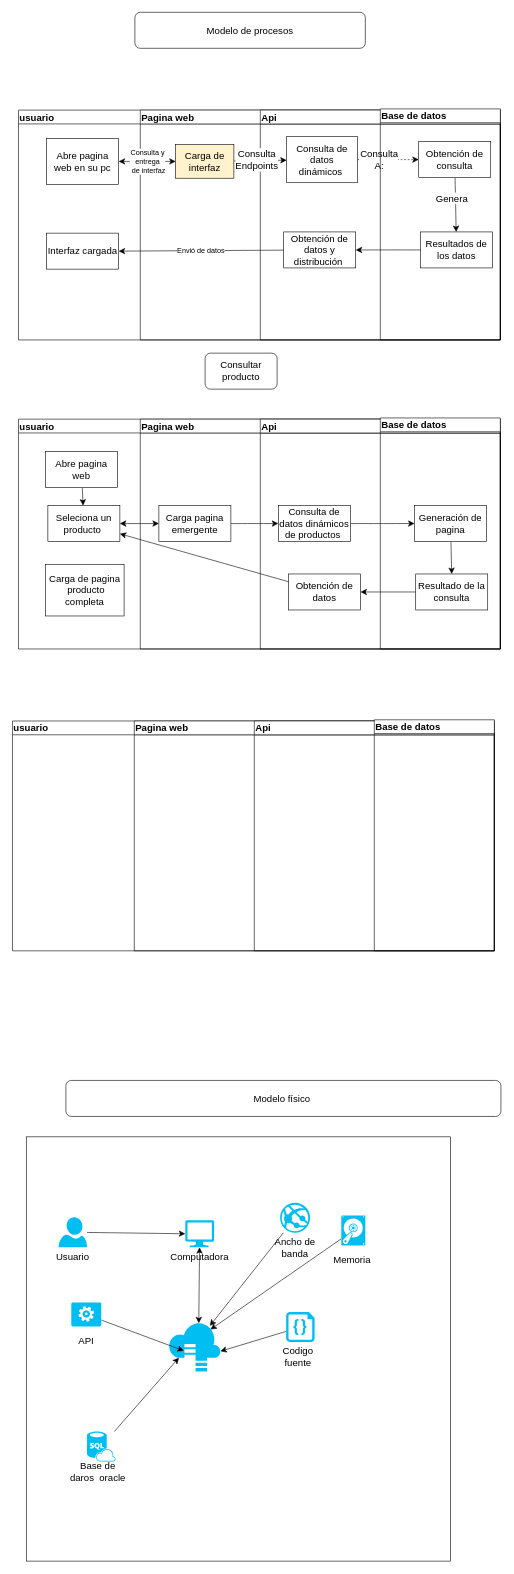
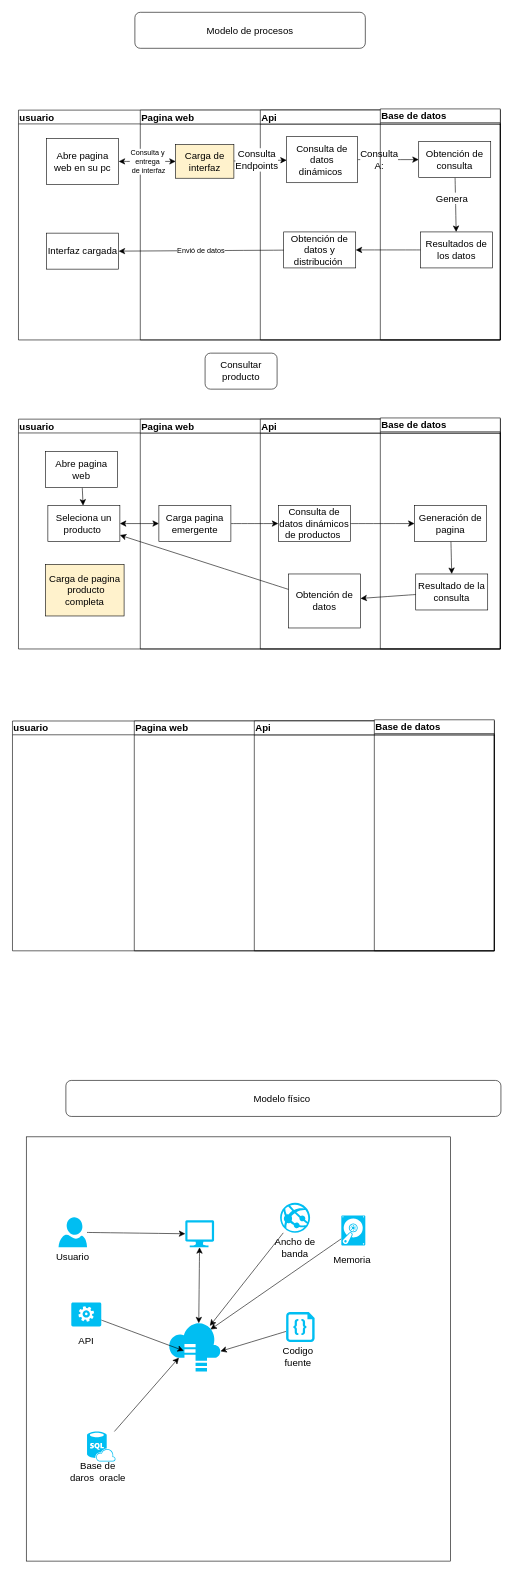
edge "Consulta de datos dinámicos" -> "Obtención de consulta": style dashed -> solid
node "Carga de pagina producto completa": fillcolor #ffffff -> #fff2cc
node "Obtención de datos": size 72x36 -> 72x54
node "Computadora": removed
